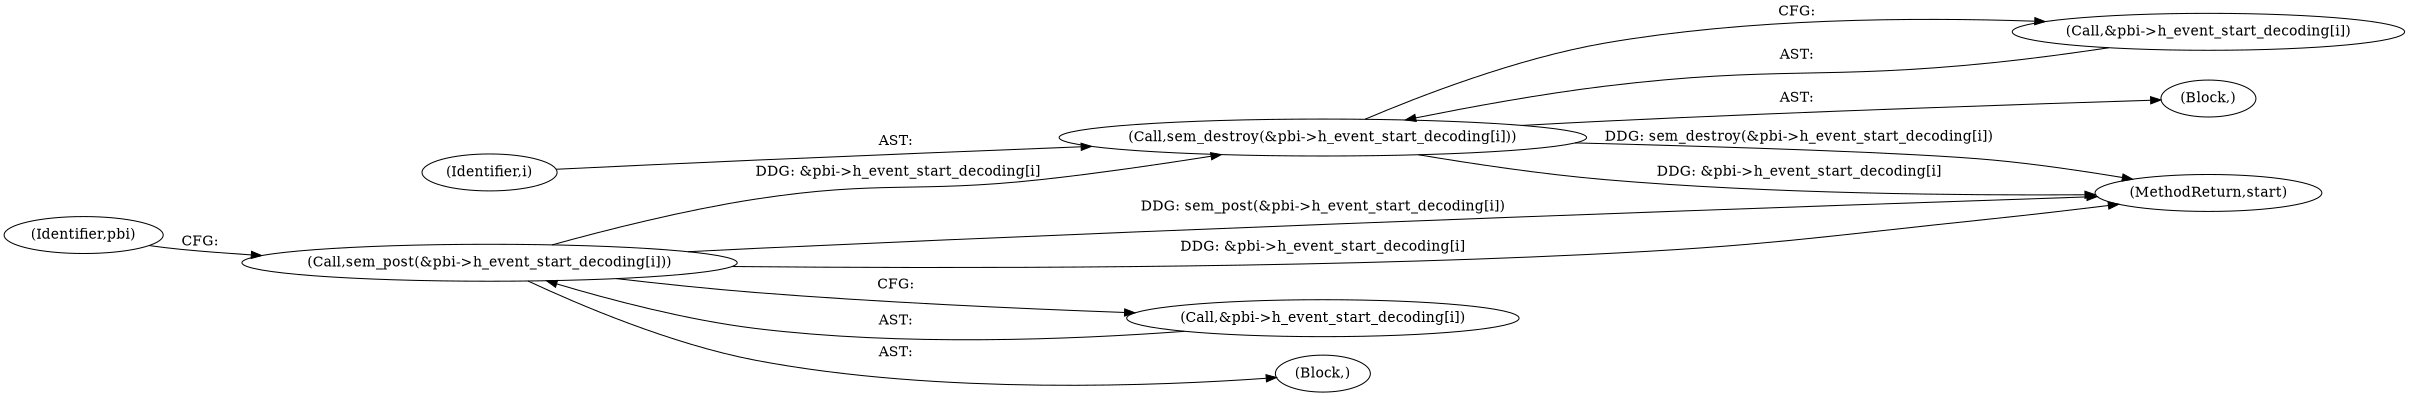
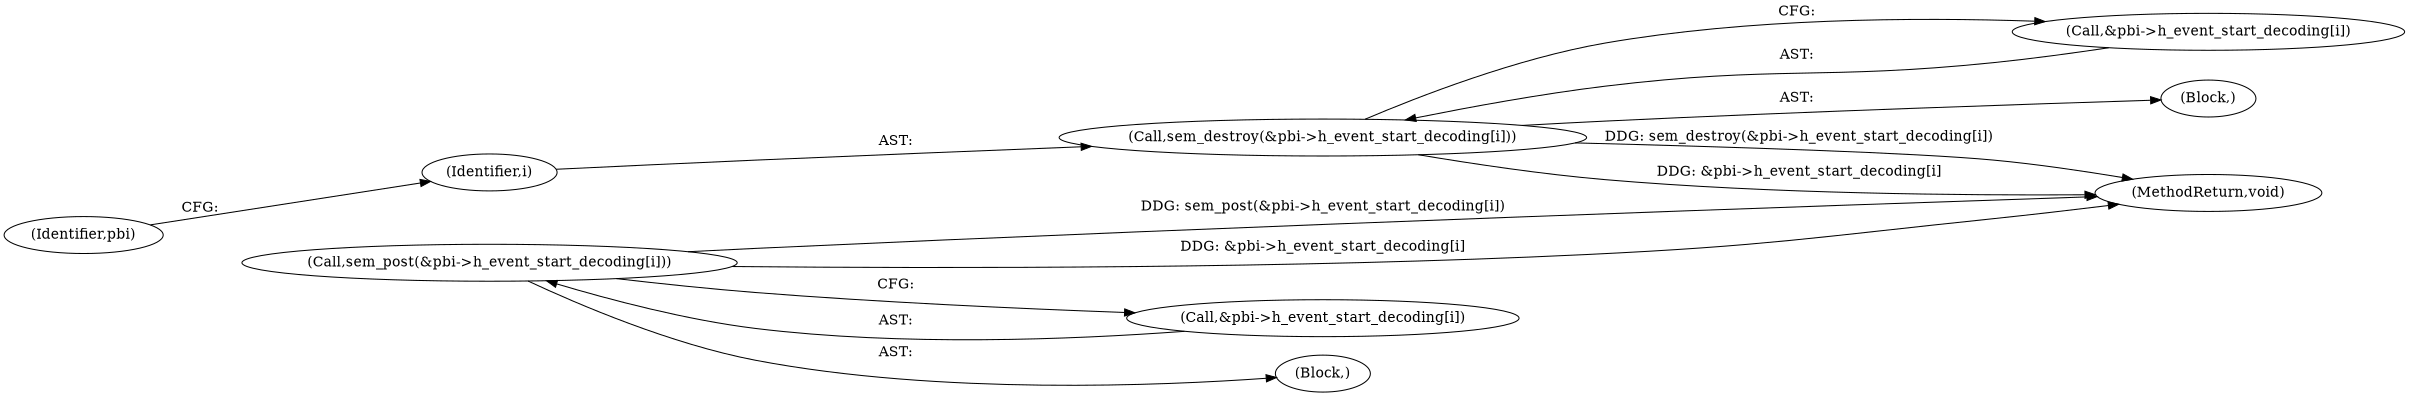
edge "(Call,sem_post(&pbi->h_event_start_decoding[i]))" -> "(Call,sem_destroy(&pbi->h_event_start_decoding[i]))": removed, label "DDG: &pbi->h_event_start_decoding[i]"
node "(MethodReturn,start)": label "(MethodReturn,start)" -> "(MethodReturn,void)"
edge "(Identifier,pbi)" -> "(Call,sem_post(&pbi->h_event_start_decoding[i]))": now "(Identifier,pbi)" -> "(Identifier,i)"
